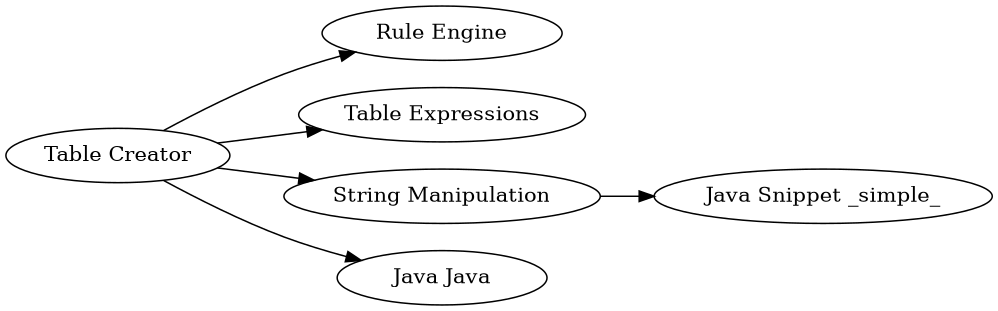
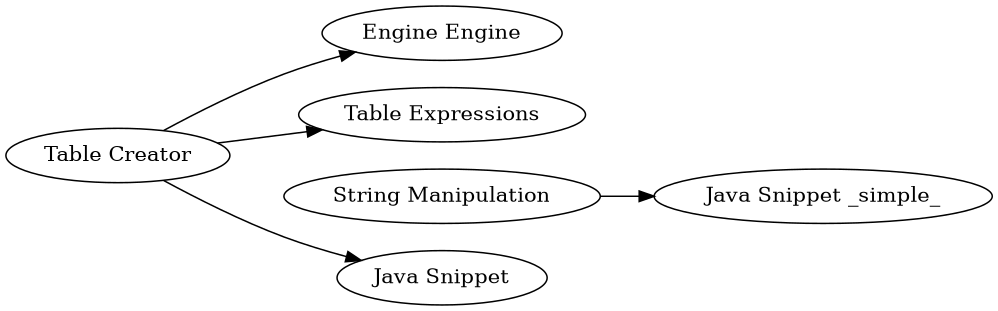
node "Rule Engine": label "Rule Engine" -> "Engine Engine"
edge "Table Creator" -> "String Manipulation": removed
node "Java Java": label "Java Java" -> "Java Snippet"
